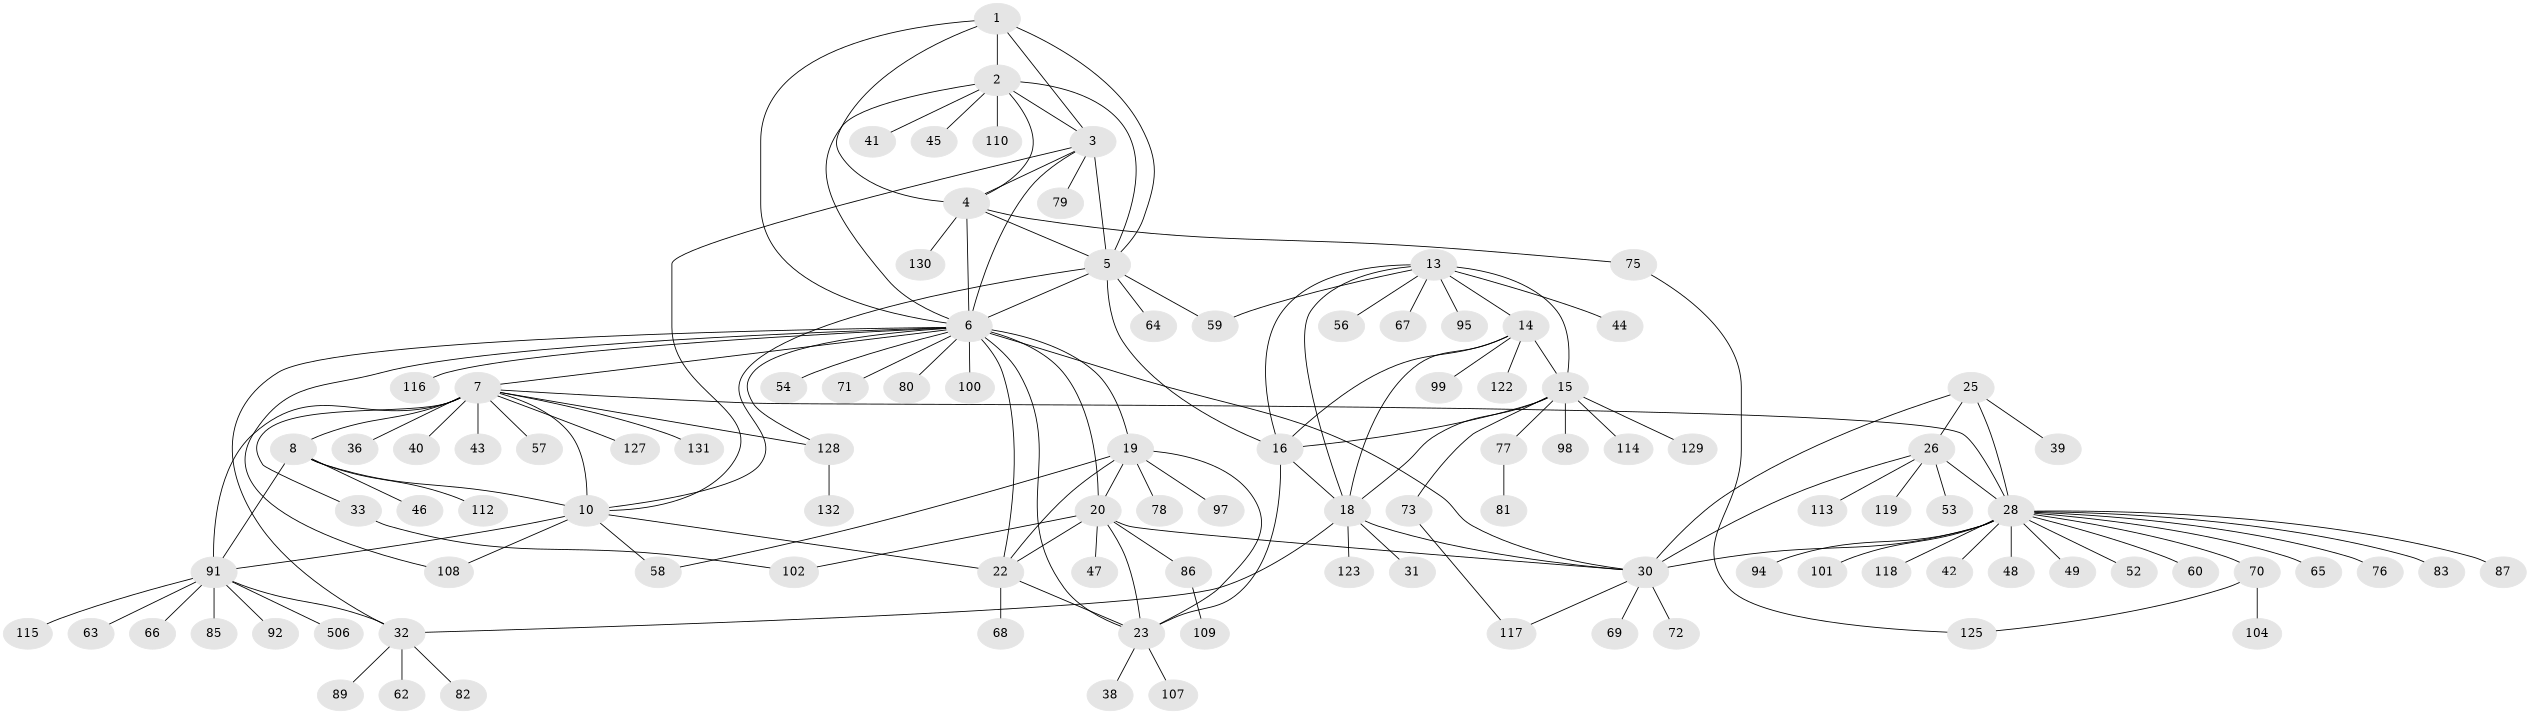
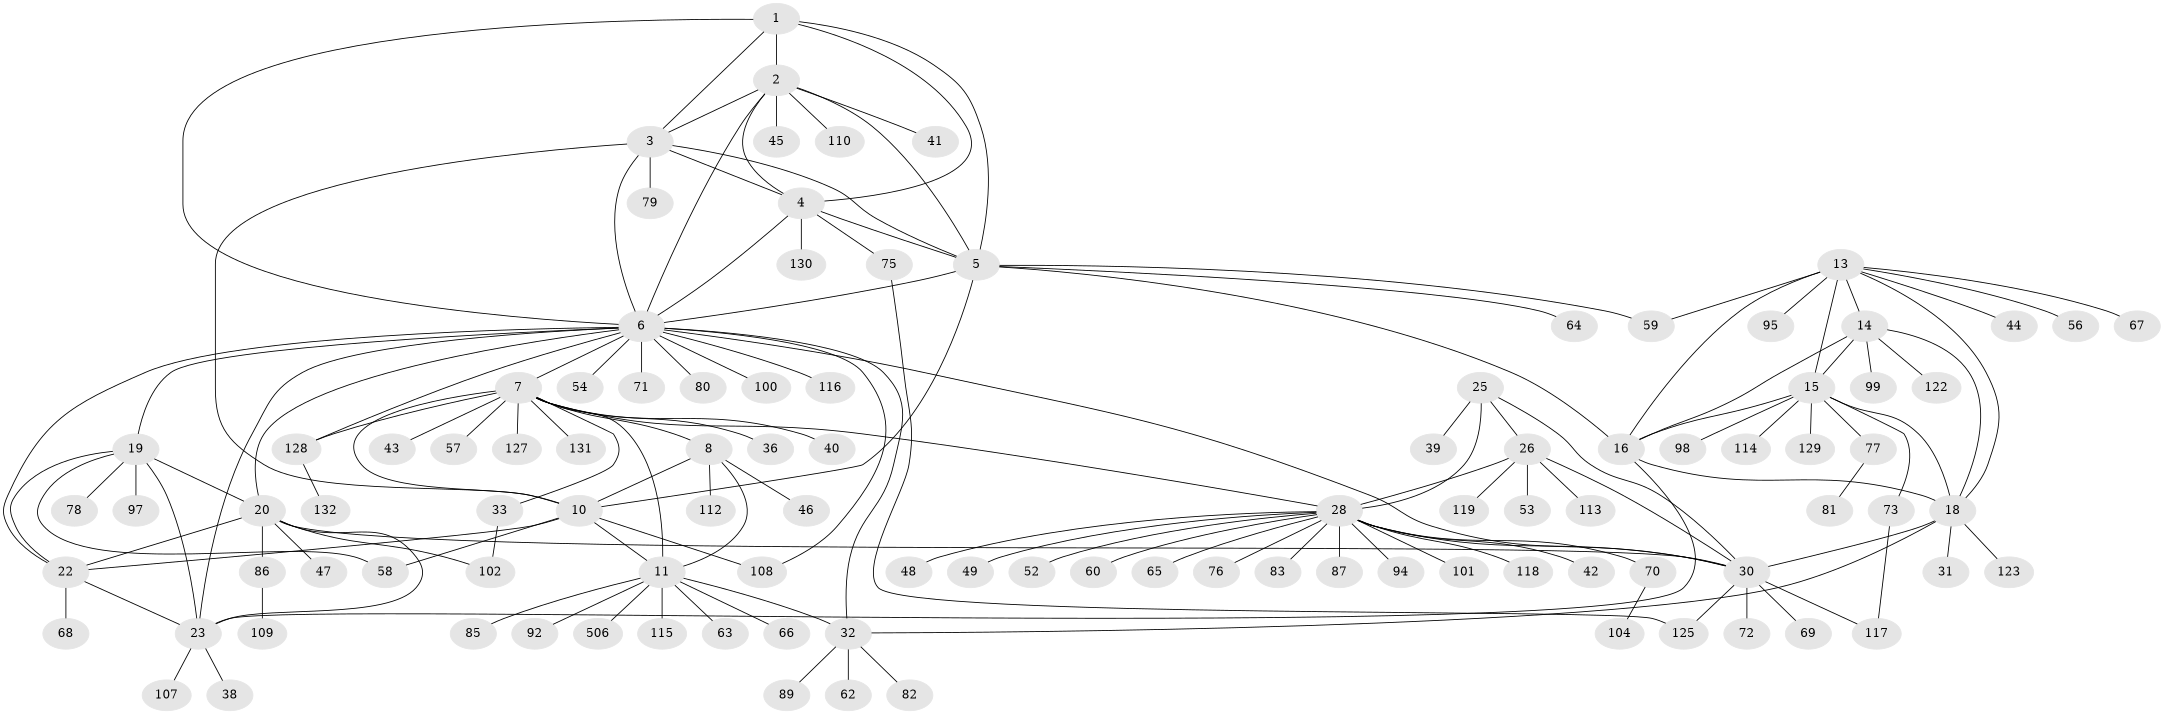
node "91": label "91" -> "11"
edge "70" -- "125": now "30" -- "125"
